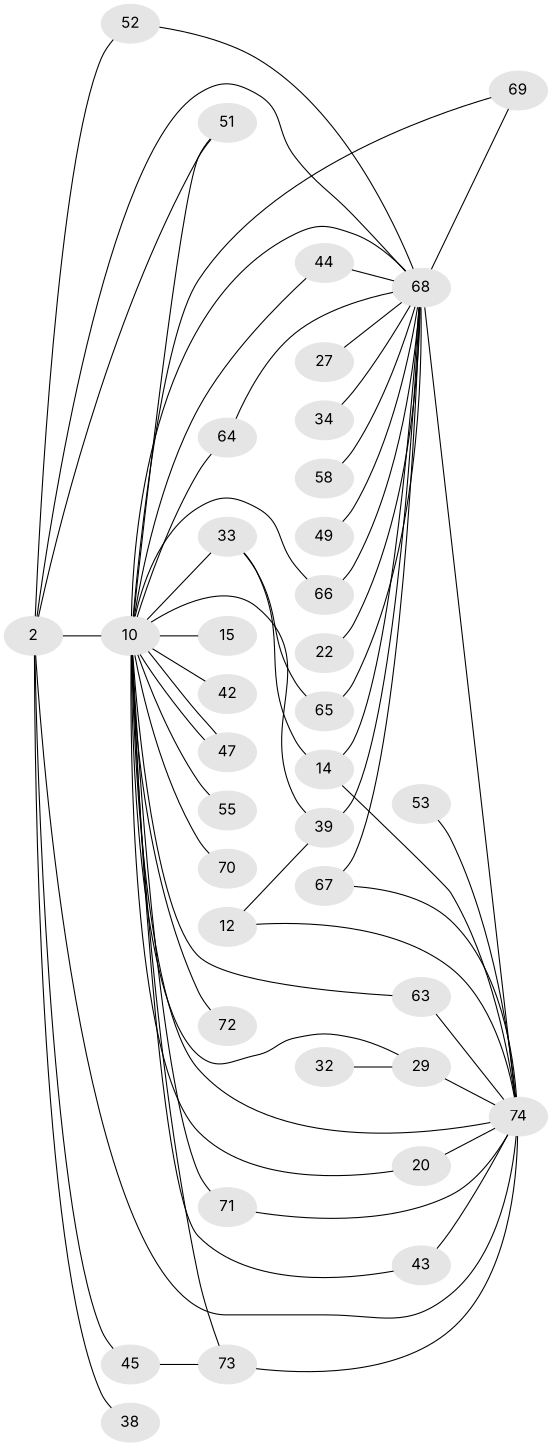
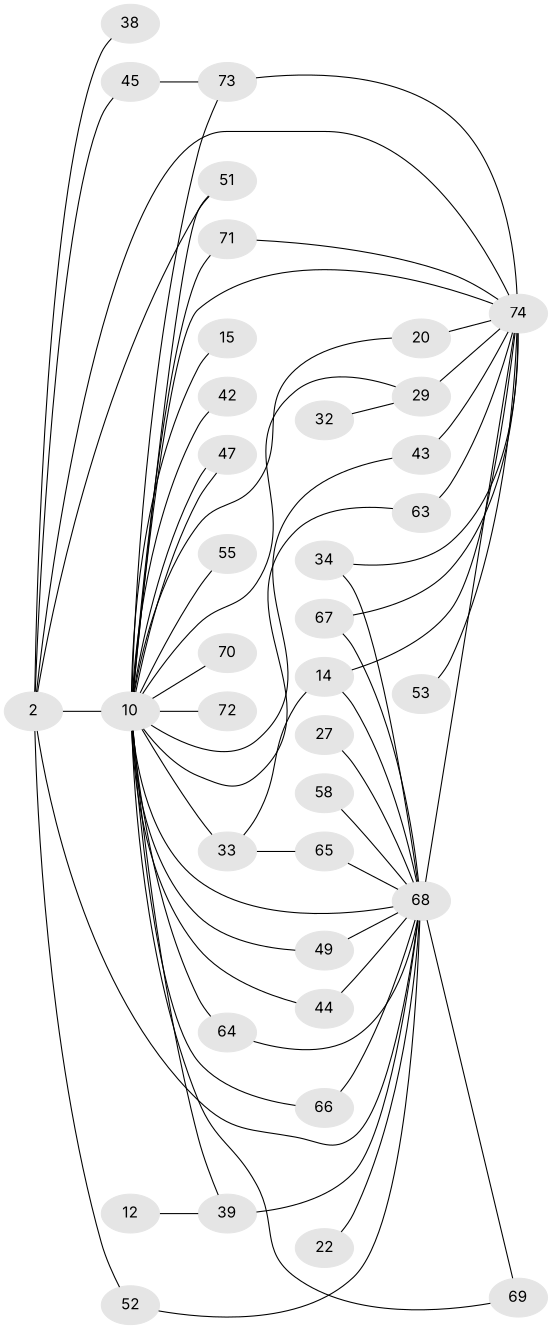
edge "10" -- "49": added
edge "12" -- "74": now "34" -- "74"
